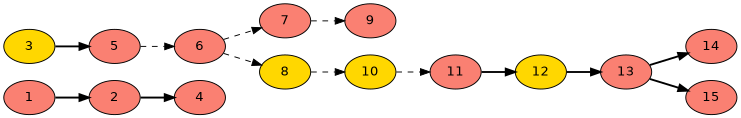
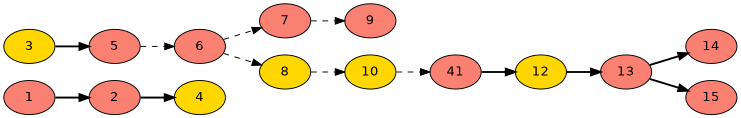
node "11": label "11" -> "41"
node "4": fillcolor salmon -> gold
